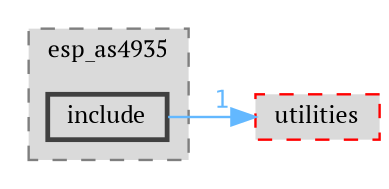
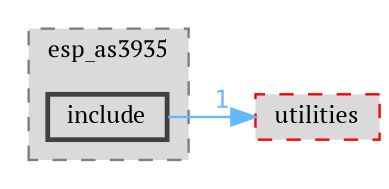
cluster "esp_as4935": label "esp_as4935" -> "esp_as3935"
